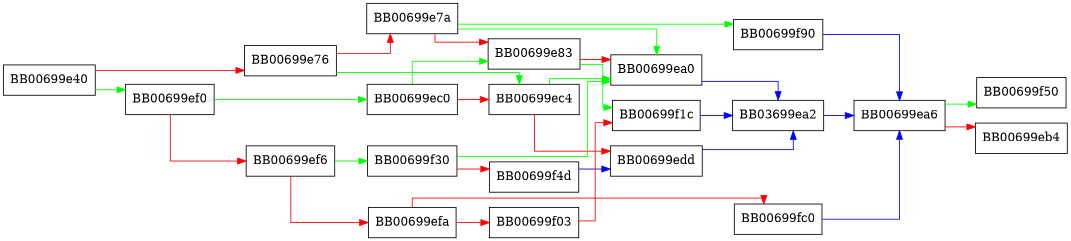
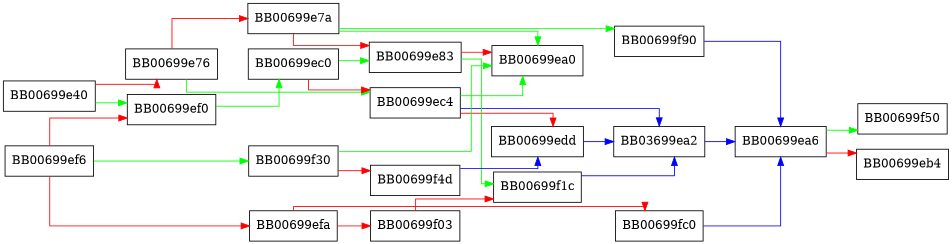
edge "BB00699ea0" -> "BB03699ea2": now "BB00699ec4" -> "BB03699ea2"
edge "BB00699ef0" -> "BB00699ef6": reversed
